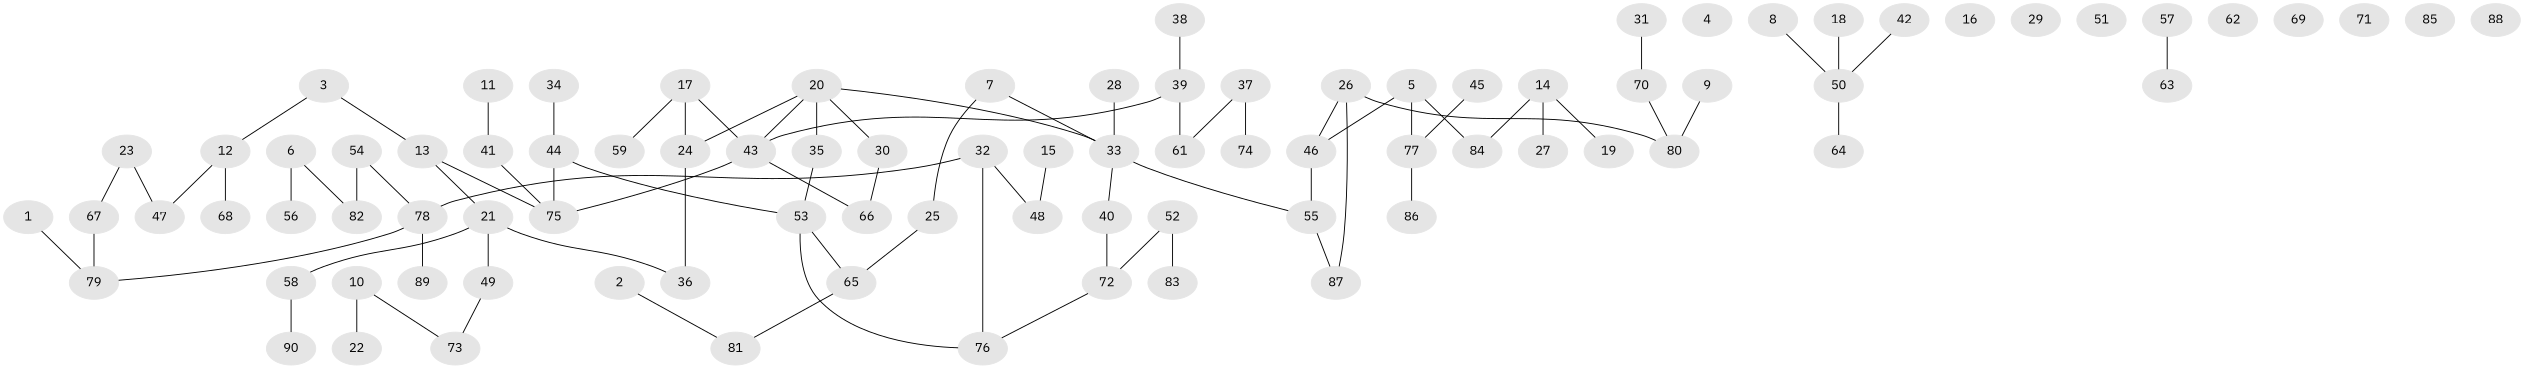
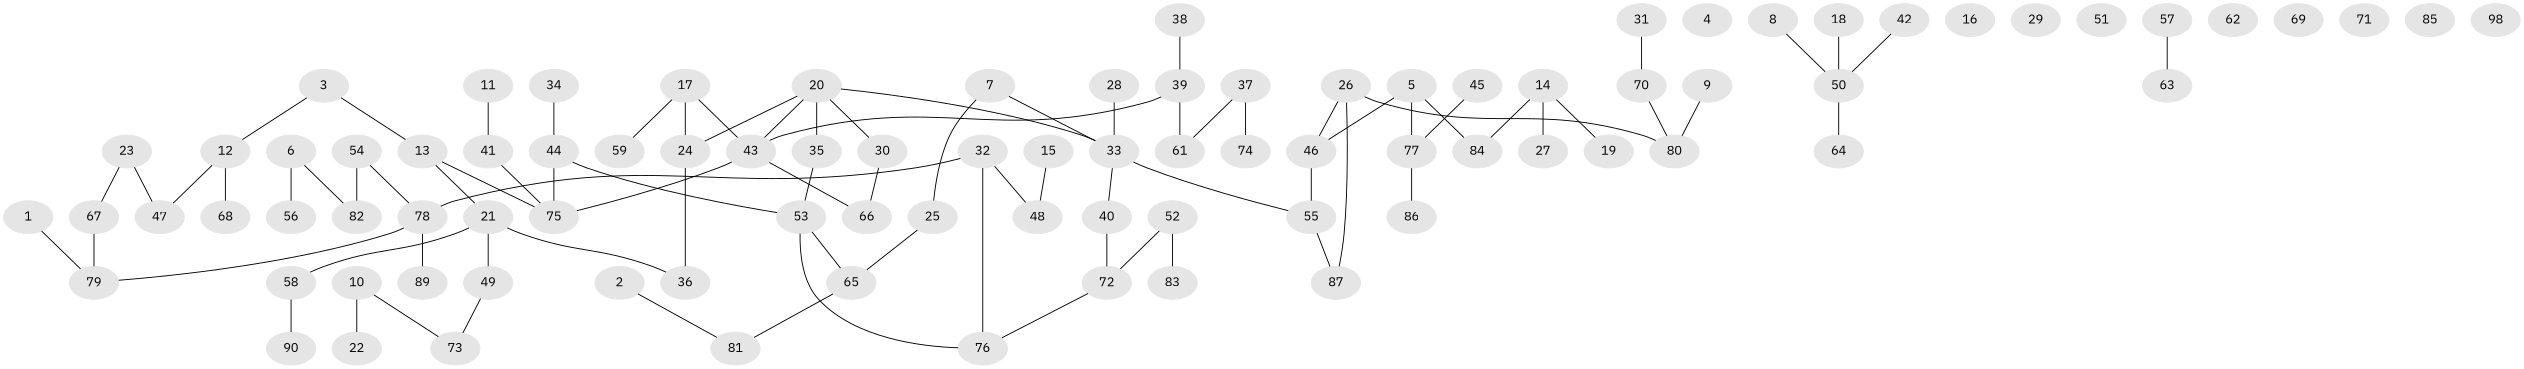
node "88": label "88" -> "98"
